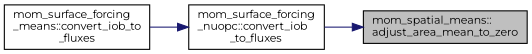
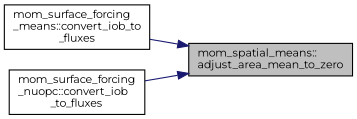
edge "mom_surface_forcing _means::convert_iob_to _fluxes" -> "mom_surface_forcing _nuopc::convert_iob _to_fluxes": now "mom_surface_forcing _means::convert_iob_to _fluxes" -> "mom_spatial_means:: adjust_area_mean_to_zero"
